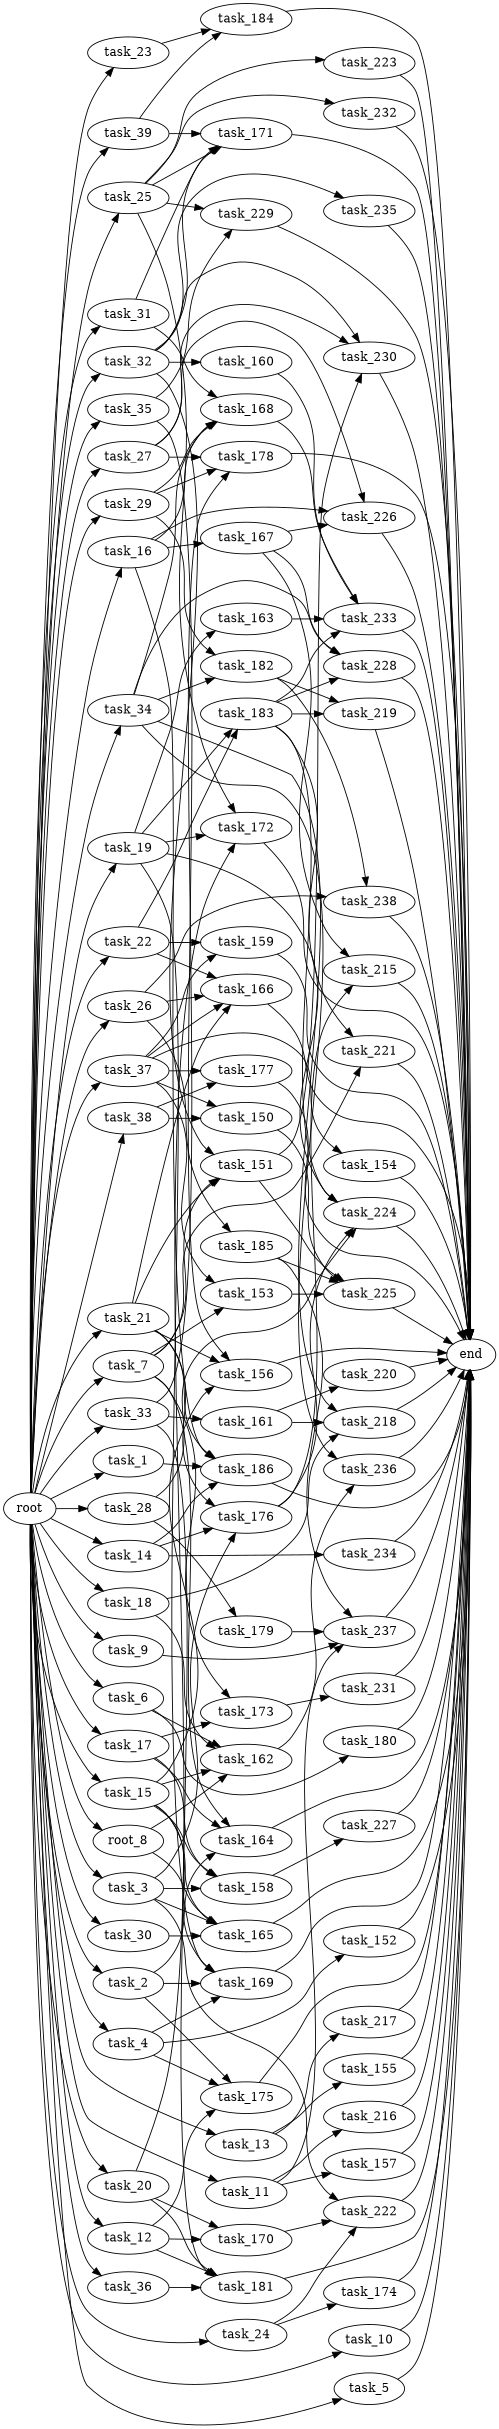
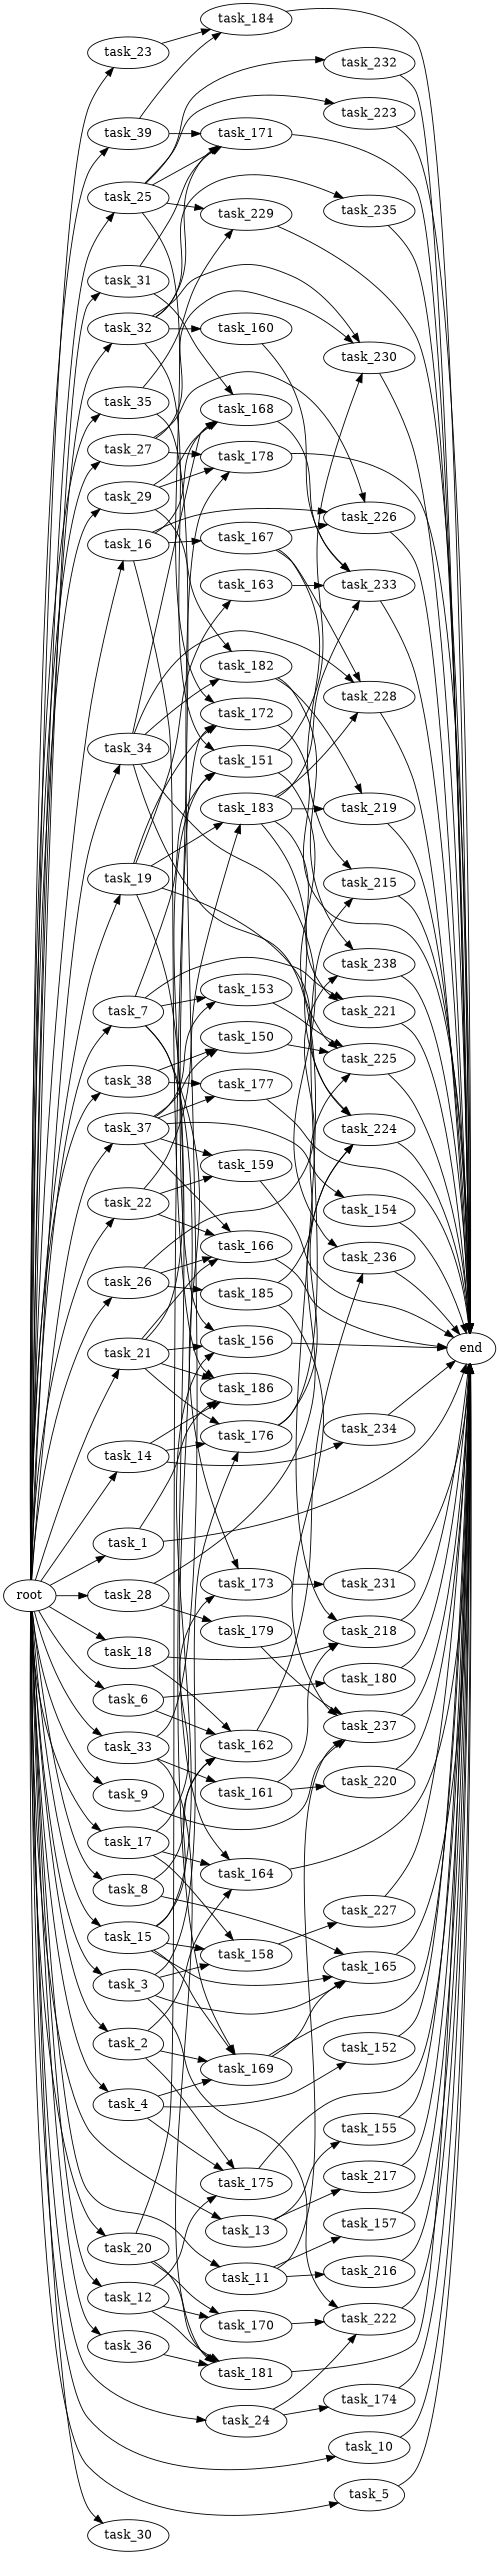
edge "task_186" -> "end": now "task_1" -> "end"
node "root_8": label "root_8" -> "task_8"
edge "task_30" -> "task_165": now "task_169" -> "task_165"
